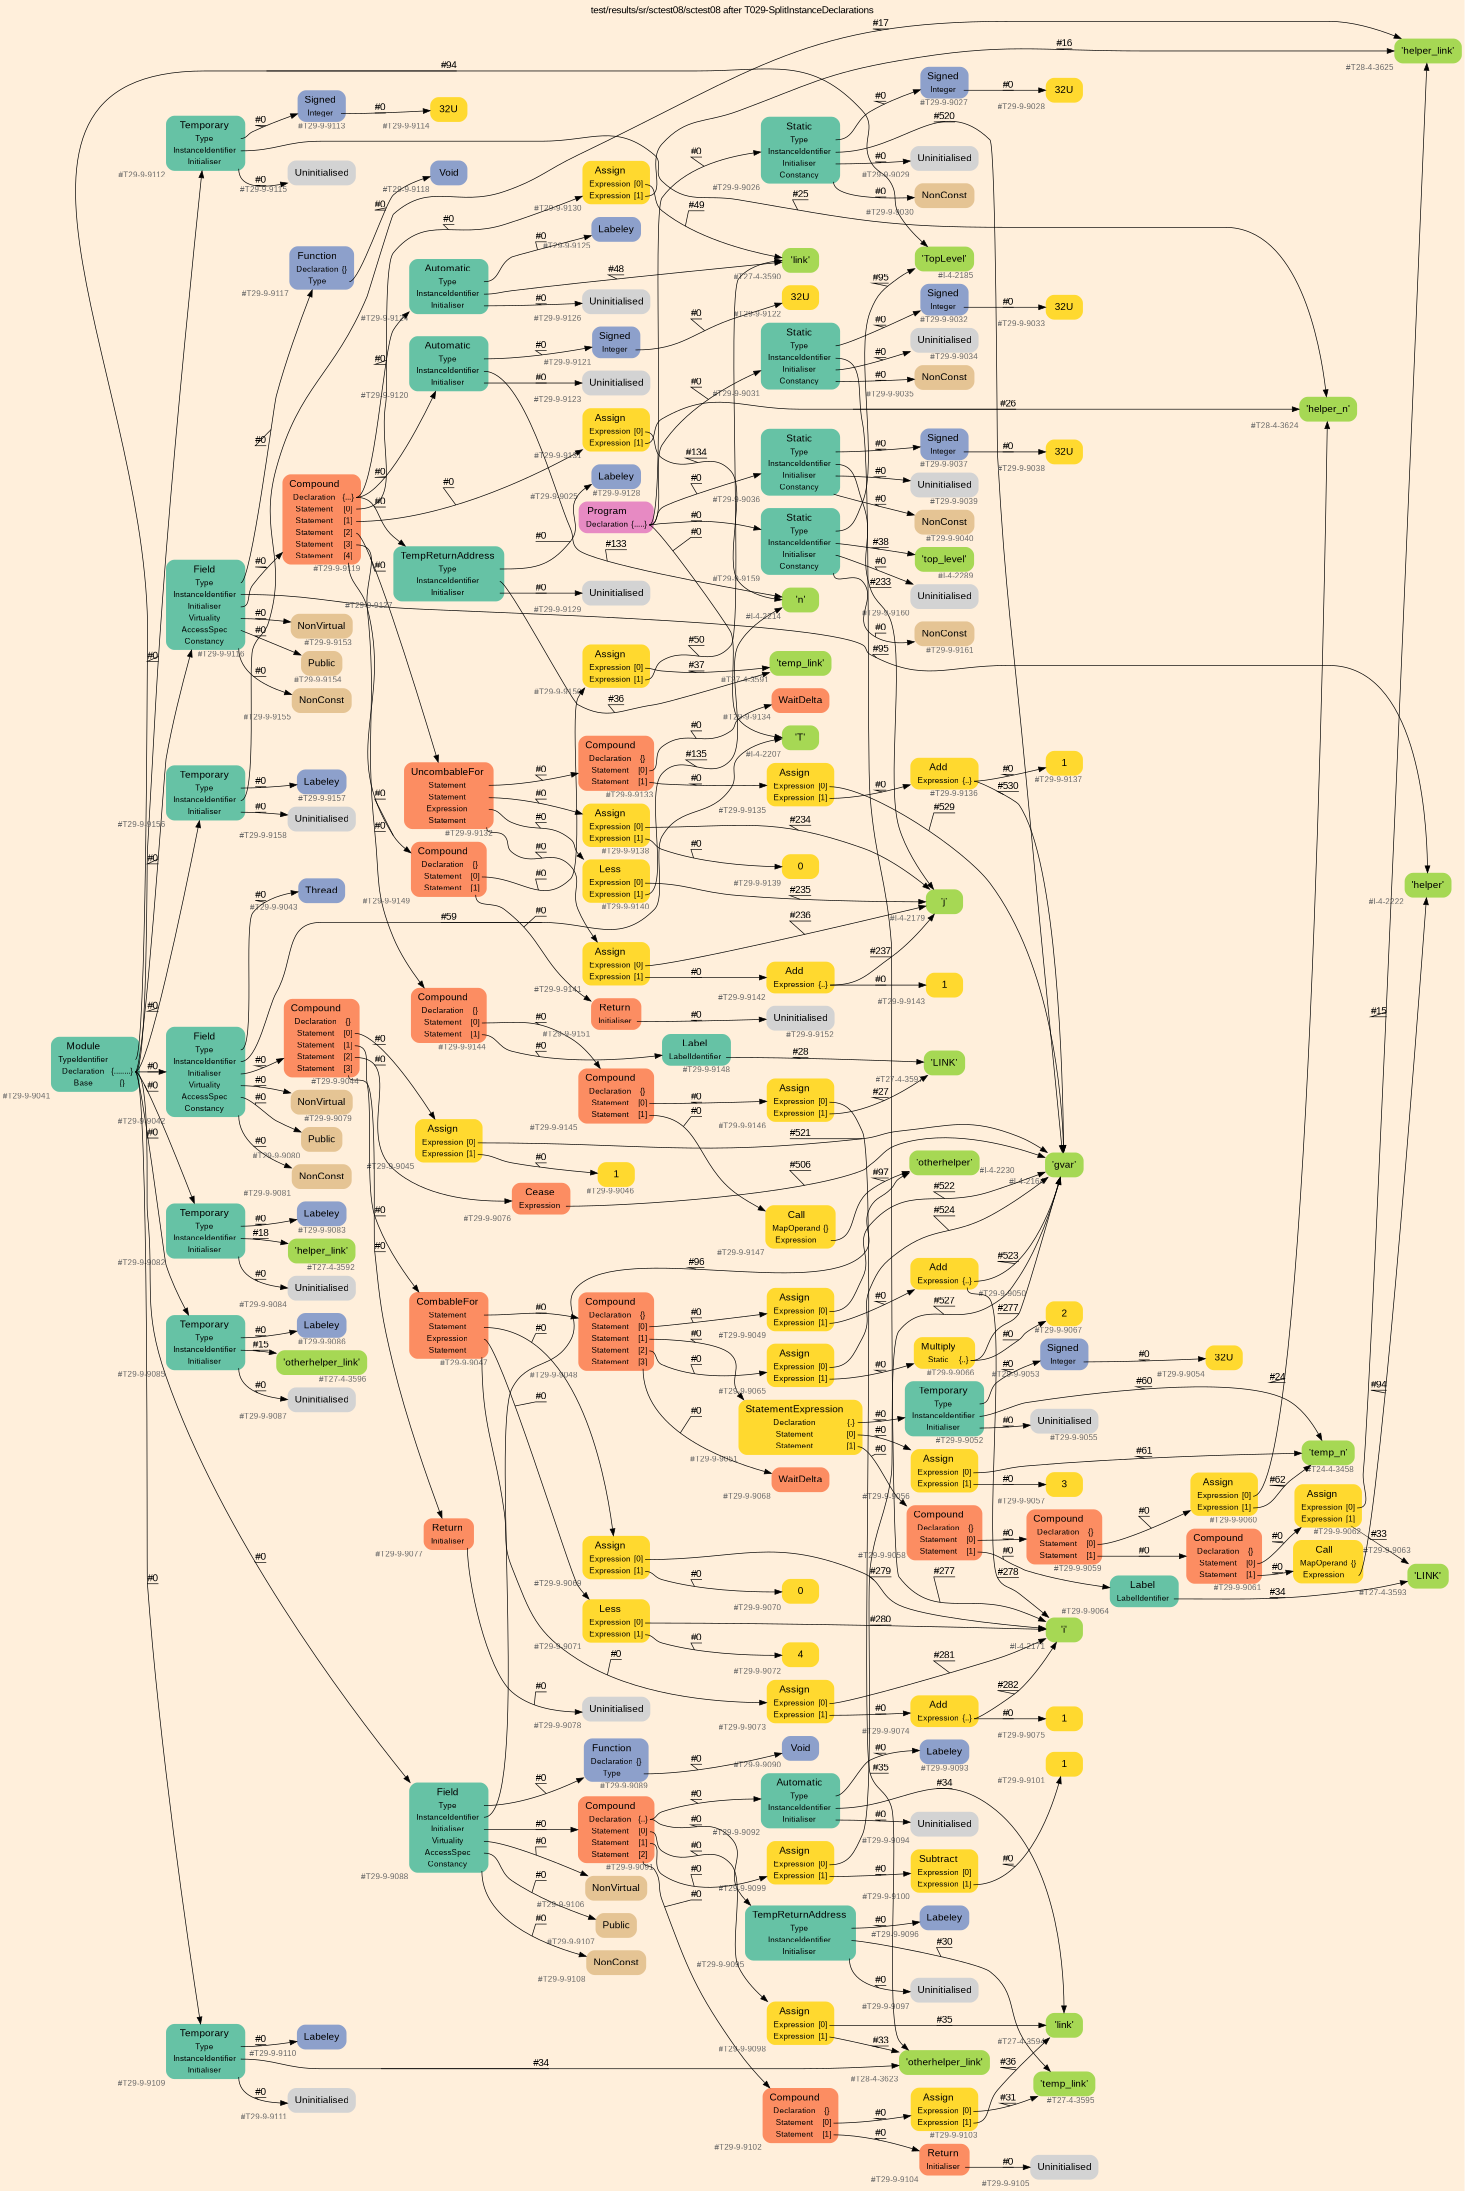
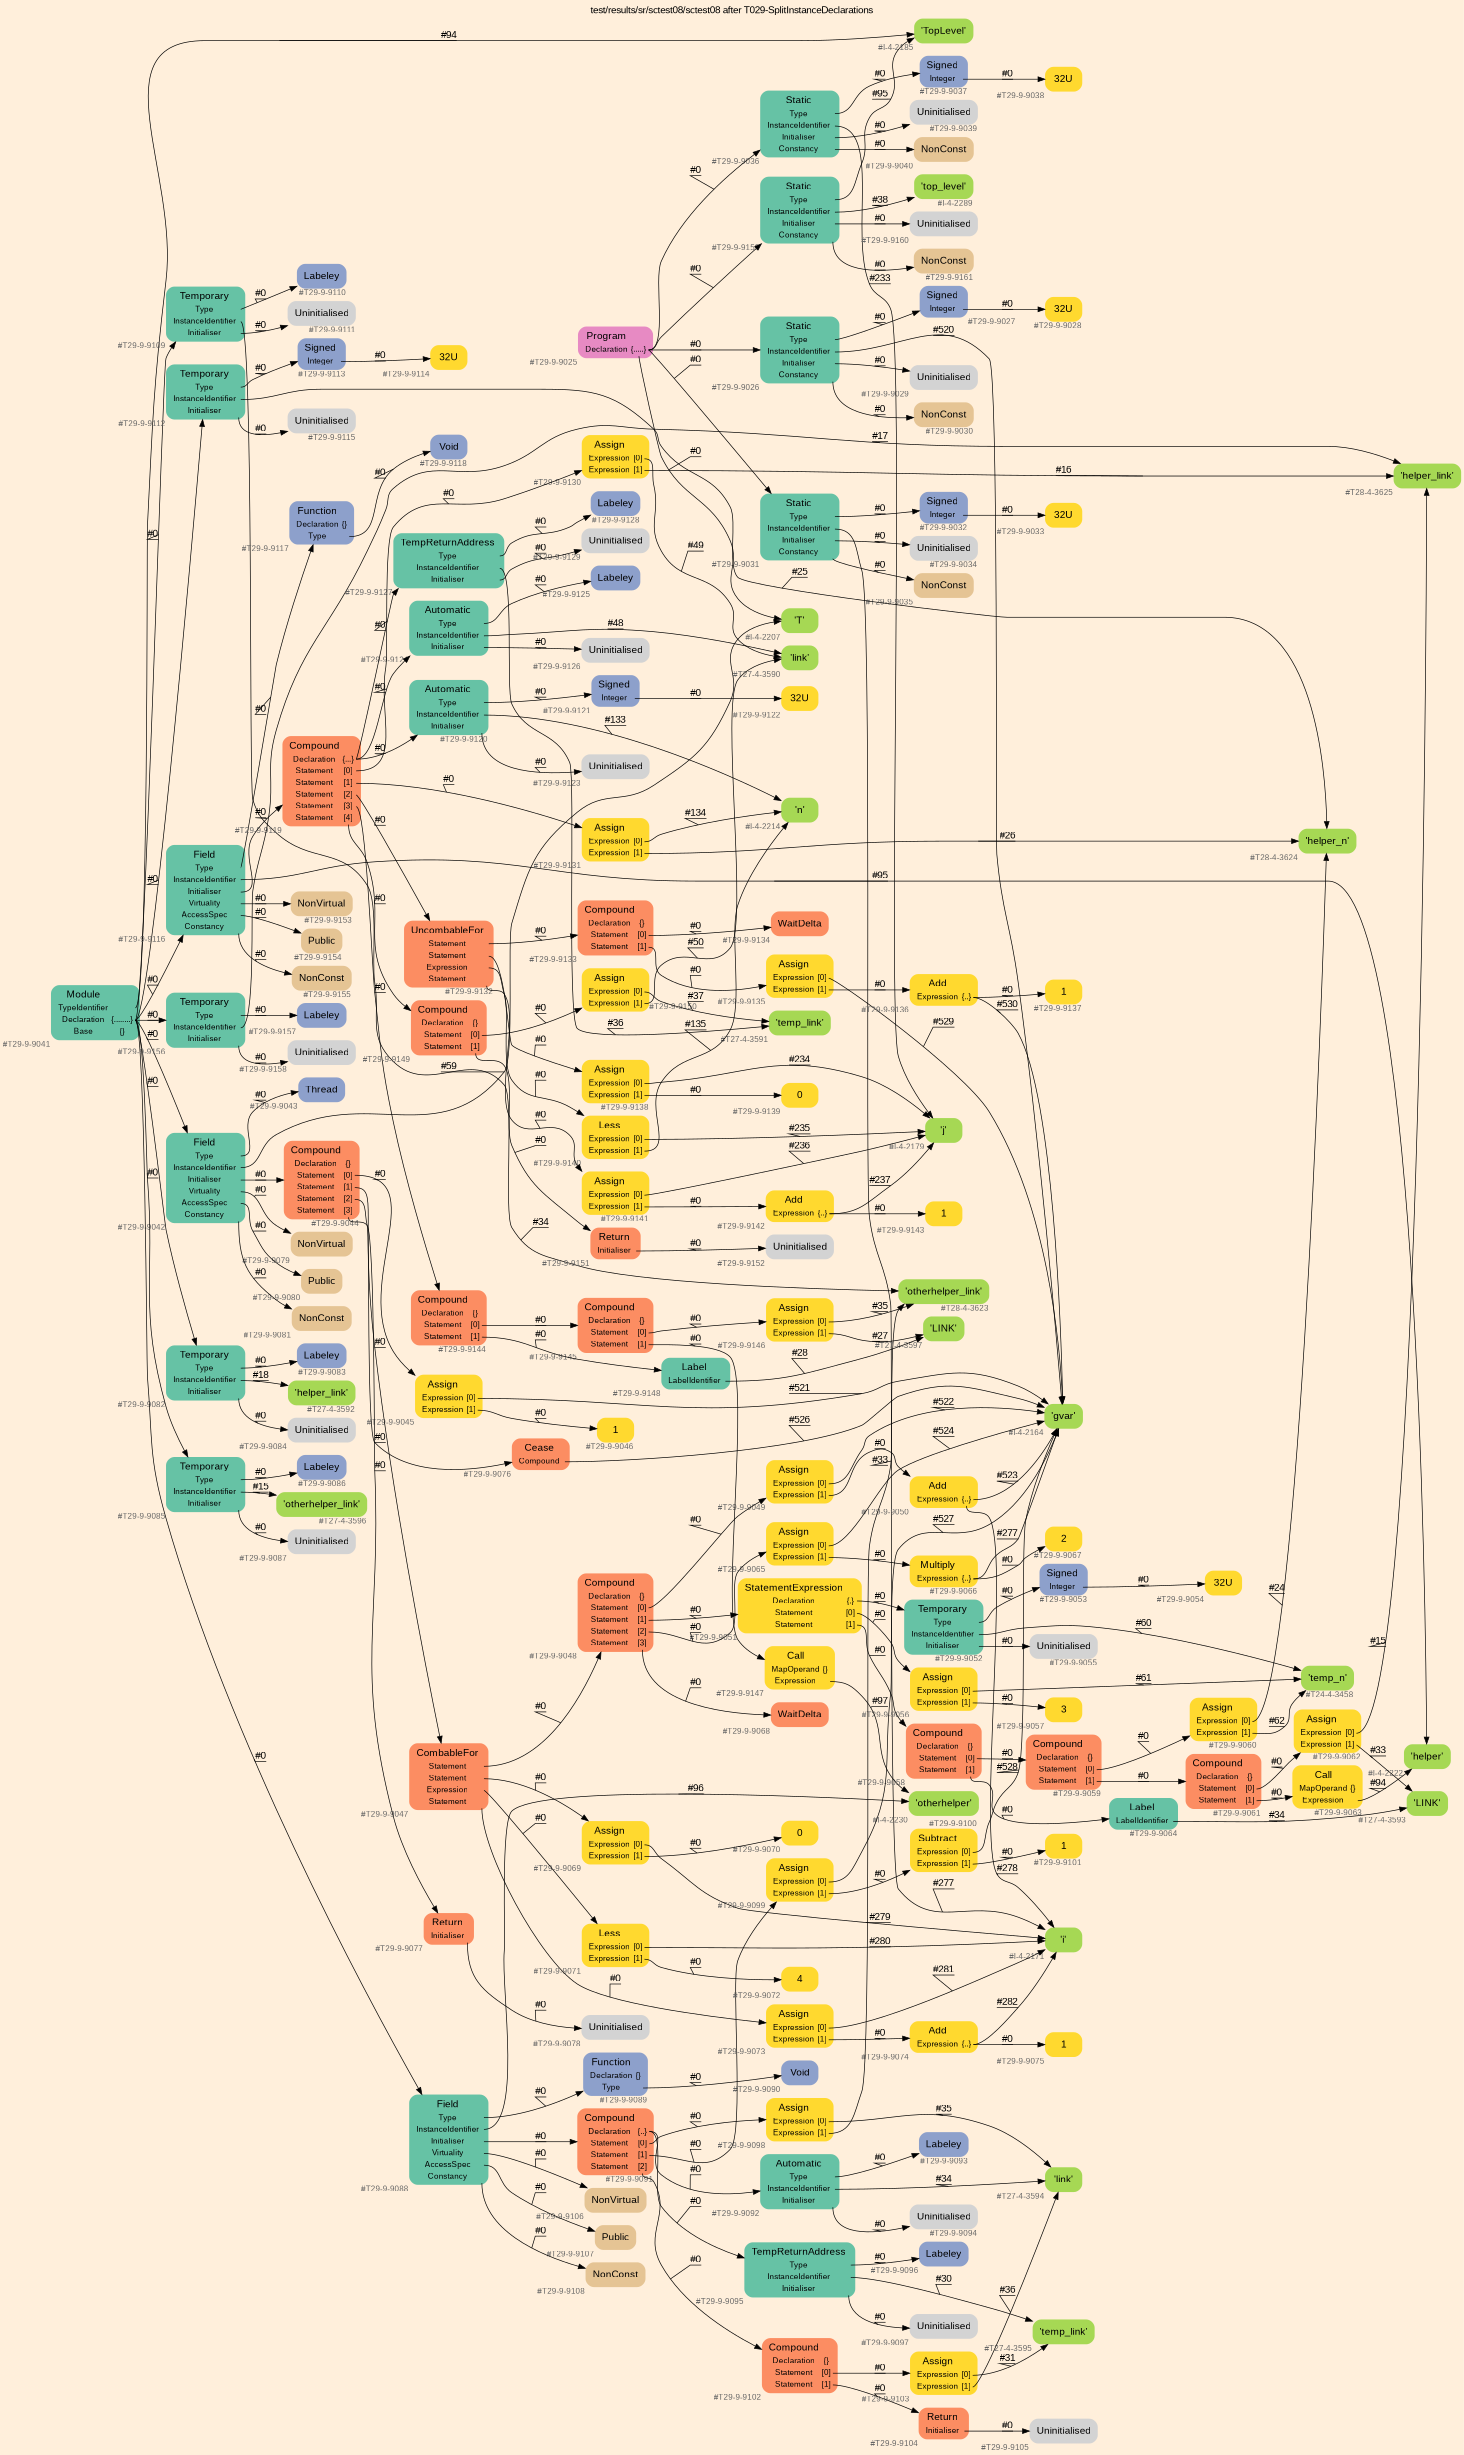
edge "Cease" -> "'gvar'": label "#506" -> "#526"
node "Cease": text "Expression" -> "Compound"
node "Multiply": text "Static" -> "Expression"
edge "Subtract" -> "'gvar'": added, label "#528"
